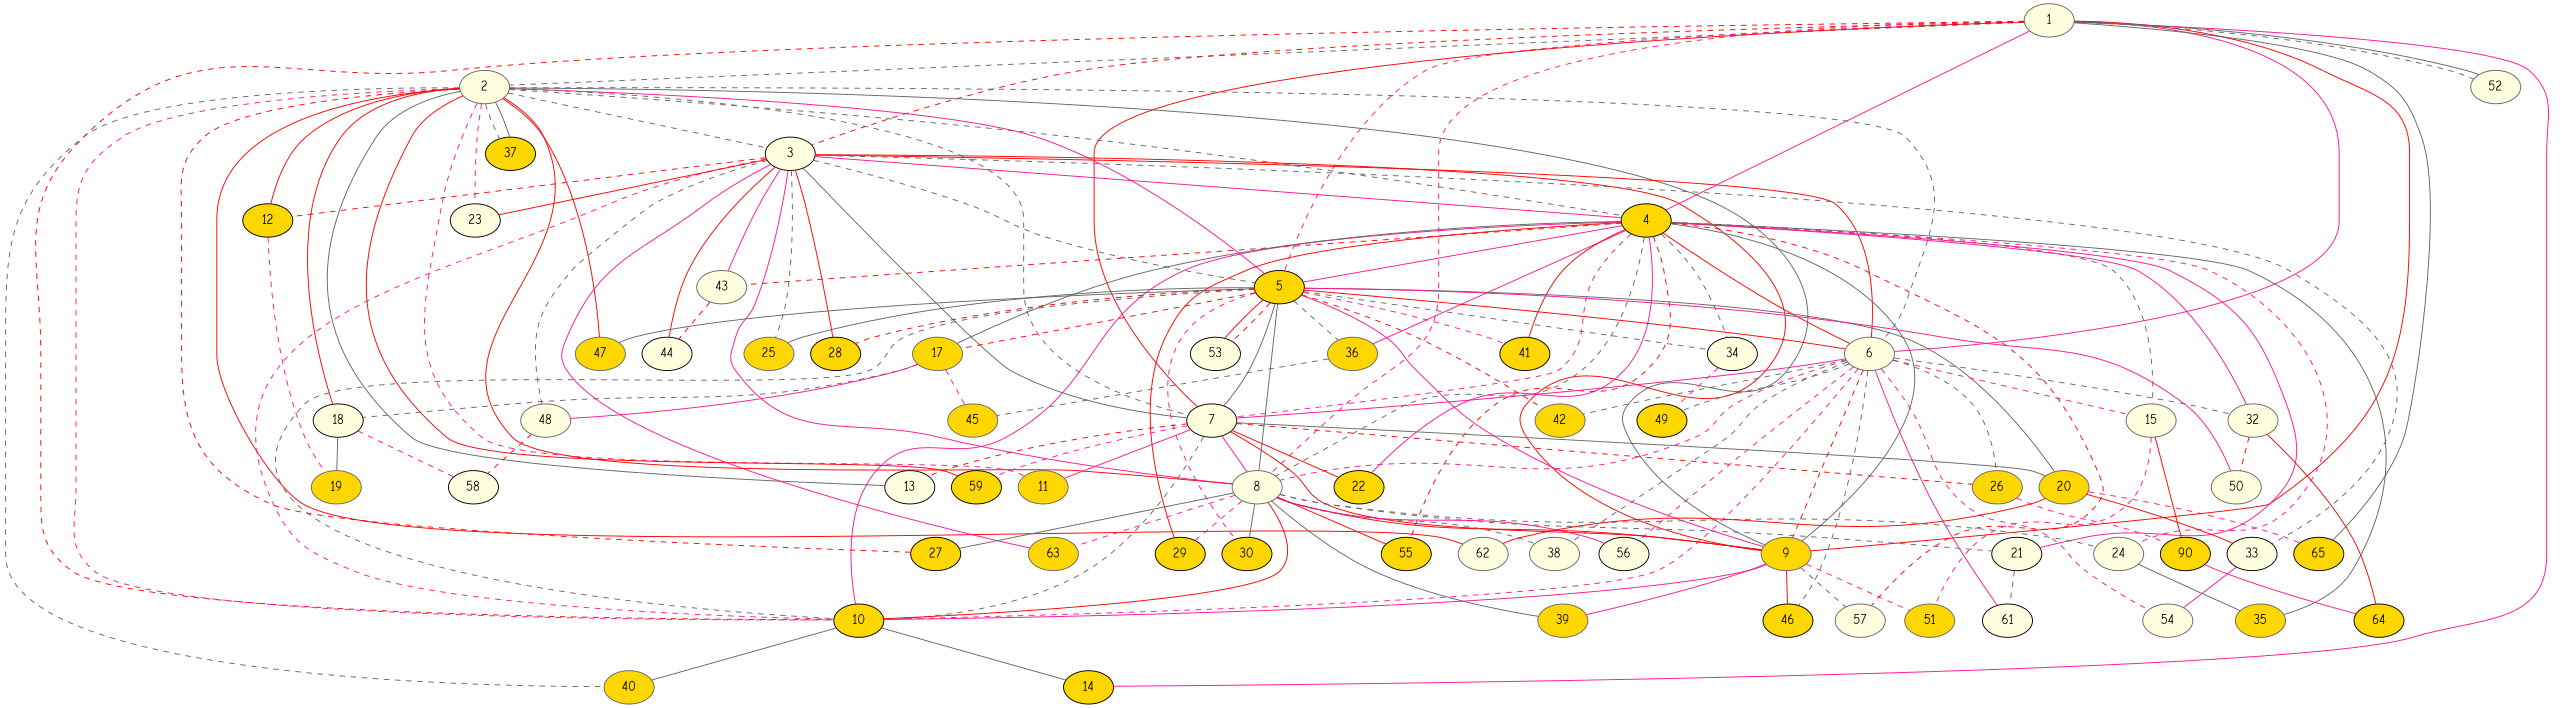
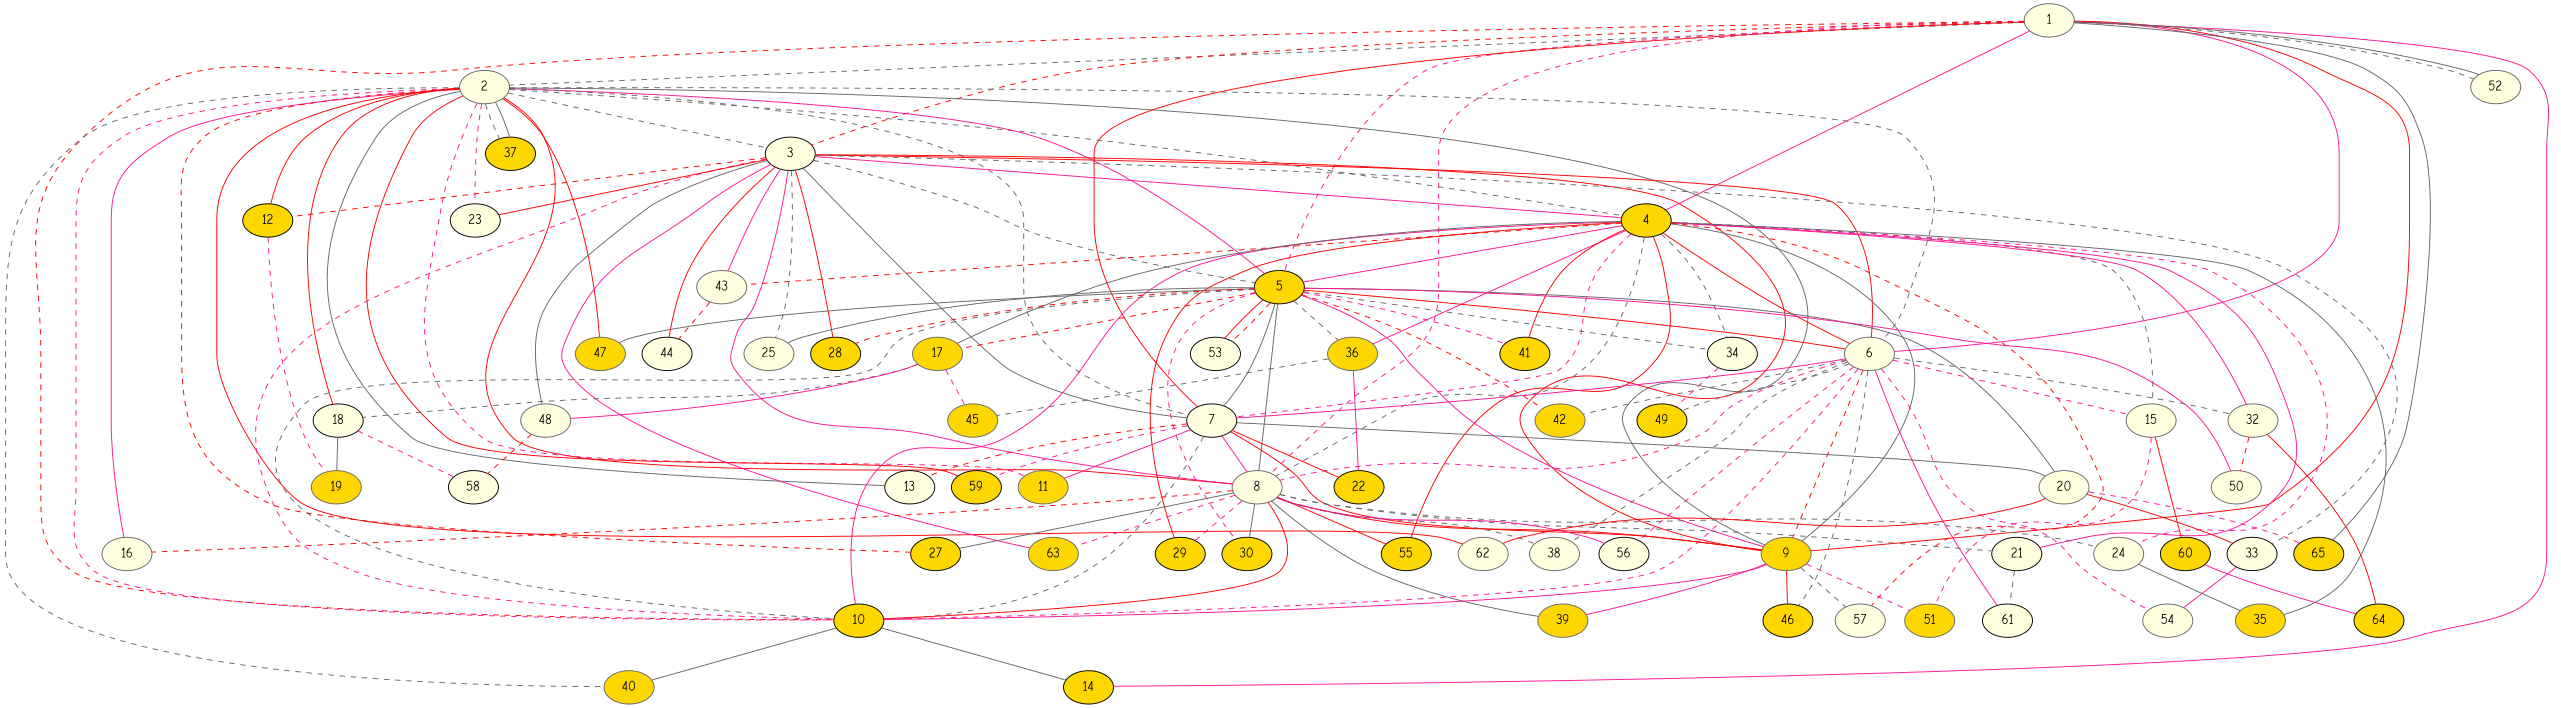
edge "3" -- "48": style dashed -> solid
node "25": fillcolor gold -> lightyellow
edge "4" -- "22": now "36" -- "22"
edge "4" -- "55": style dashed -> solid
node "26": removed
node "20": fillcolor gold -> lightyellow
node "16": added
node "90": label "90" -> "60"
